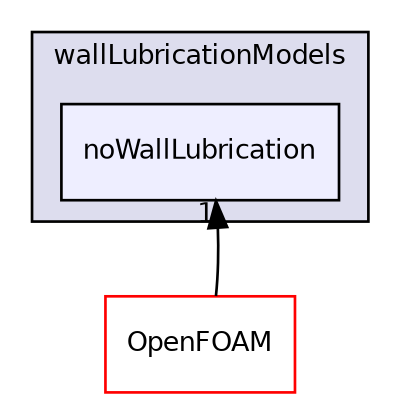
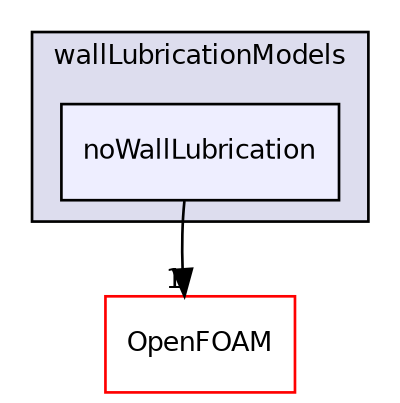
edge "OpenFOAM" -> "noWallLubrication": reversed
